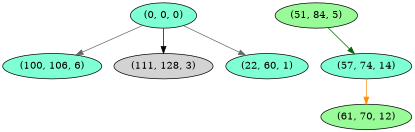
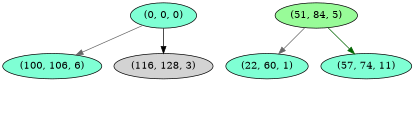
edge "(0, 0, 0)" -> "(22, 60, 1)": now "(51, 84, 5)" -> "(22, 60, 1)"
node "(111, 128, 3)": label "(111, 128, 3)" -> "(116, 128, 3)"
node "(57, 74, 14)": label "(57, 74, 14)" -> "(57, 74, 11)"
node "(61, 70, 12)": removed
